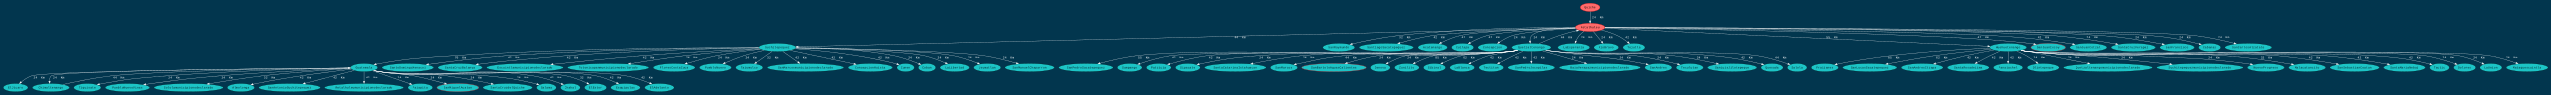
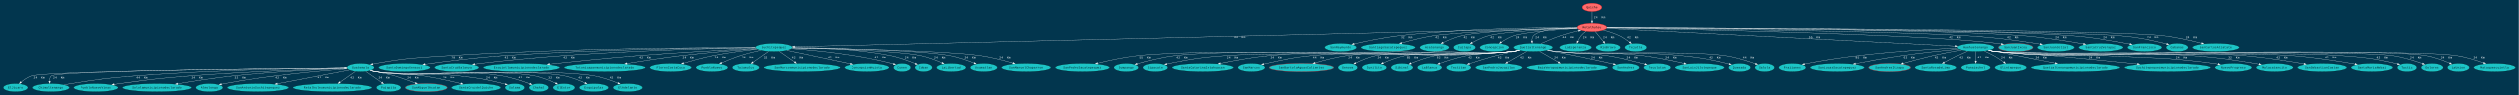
node "Patzicia": removed
node "SanAndresItzapa": color black -> red
node "Tiquisate": removed
